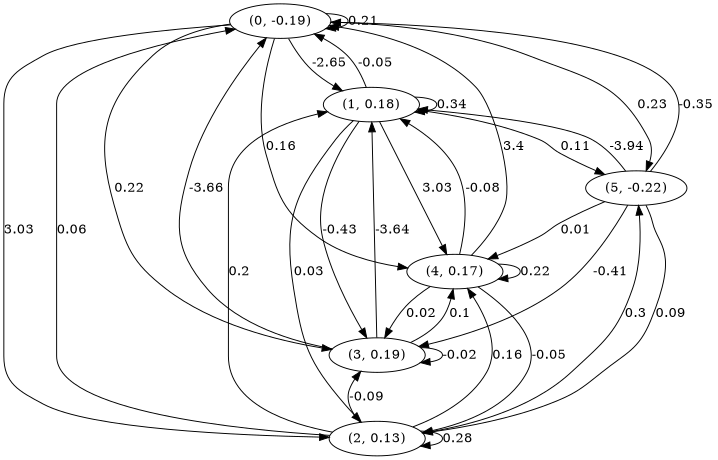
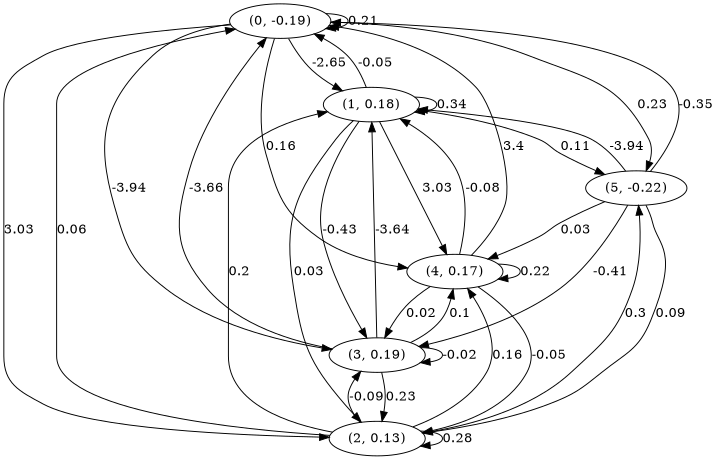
edge "(0, -0.19)" -> "(3, 0.19)": label "0.22" -> "-3.94"
edge "(5, -0.22)" -> "(4, 0.17)": label "0.01" -> "0.03"
edge "(3, 0.19)" -> "(2, 0.13)": added, label "0.23"
